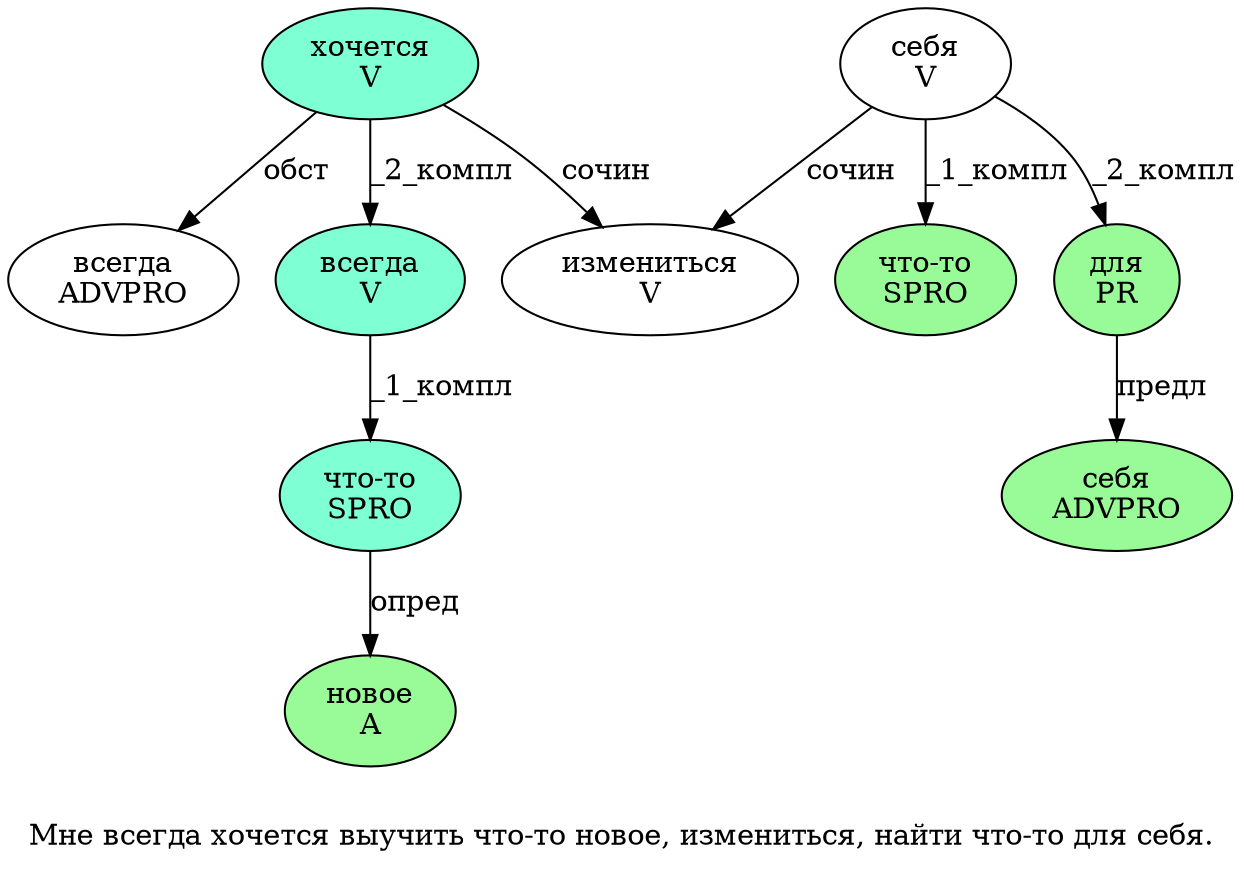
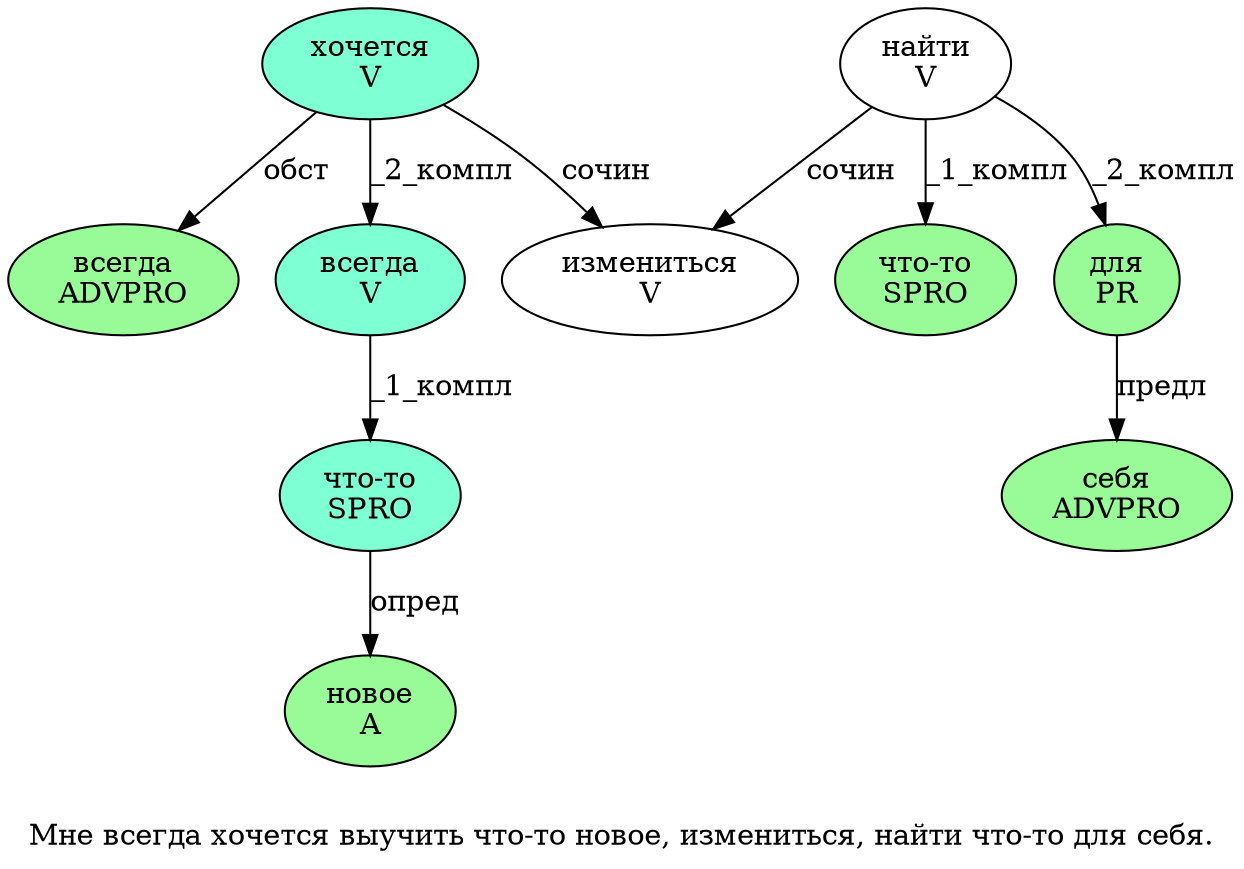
node "себя V": label "себя V" -> "найти V"
node "всегда ADVPRO": fillcolor white -> palegreen
